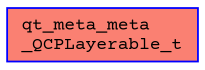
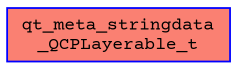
node "qt_meta_meta _QCPLayerable_t": label "qt_meta_meta _QCPLayerable_t" -> "qt_meta_stringdata _QCPLayerable_t"
